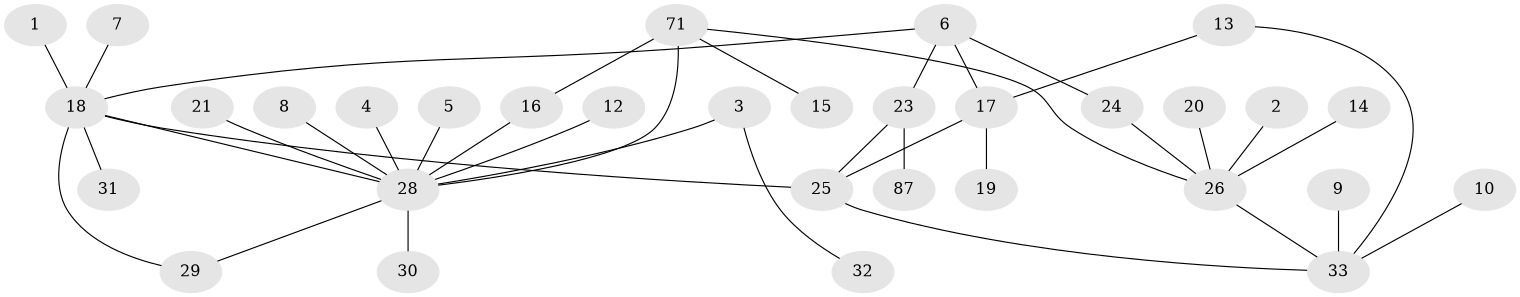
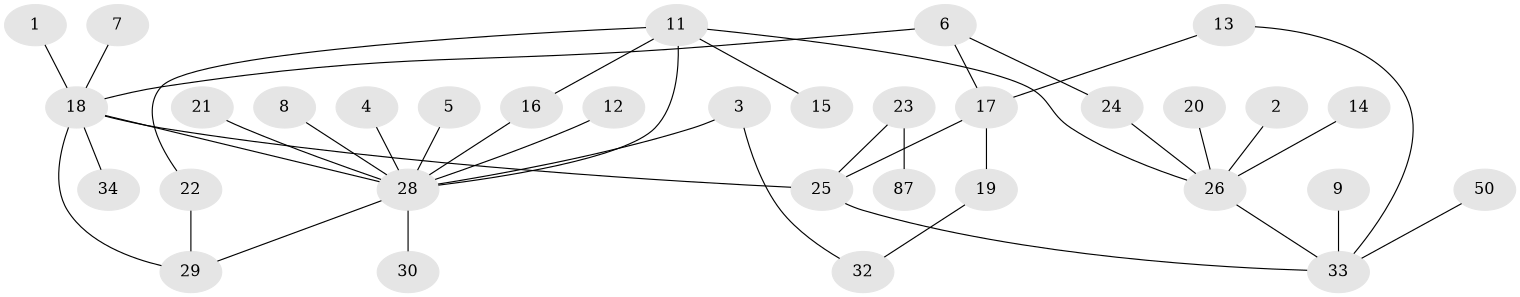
node "71": label "71" -> "11"
edge "6" -- "23": removed
node "31": label "31" -> "34"
node "22": added
node "10": label "10" -> "50"
edge "19" -- "32": added
